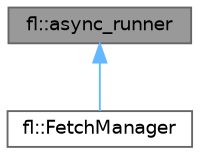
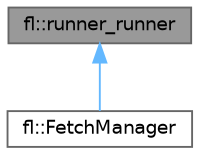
node "fl::async_runner": label "fl::async_runner" -> "fl::runner_runner"
